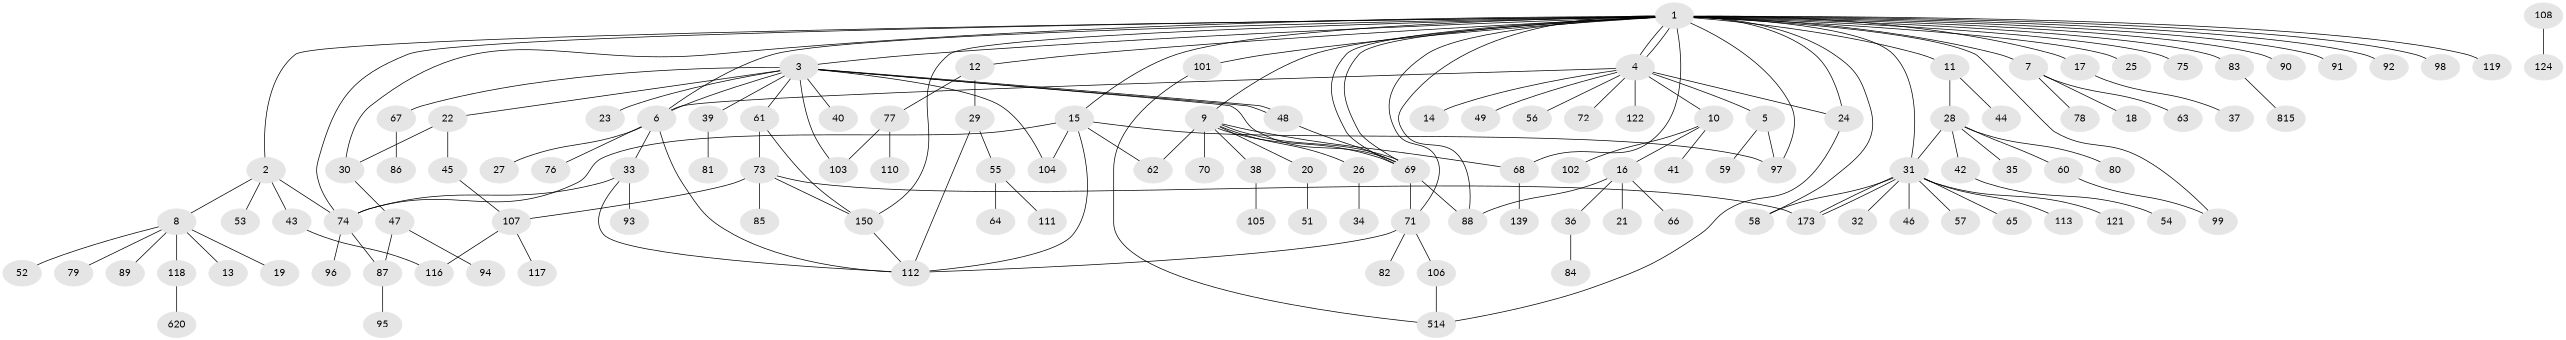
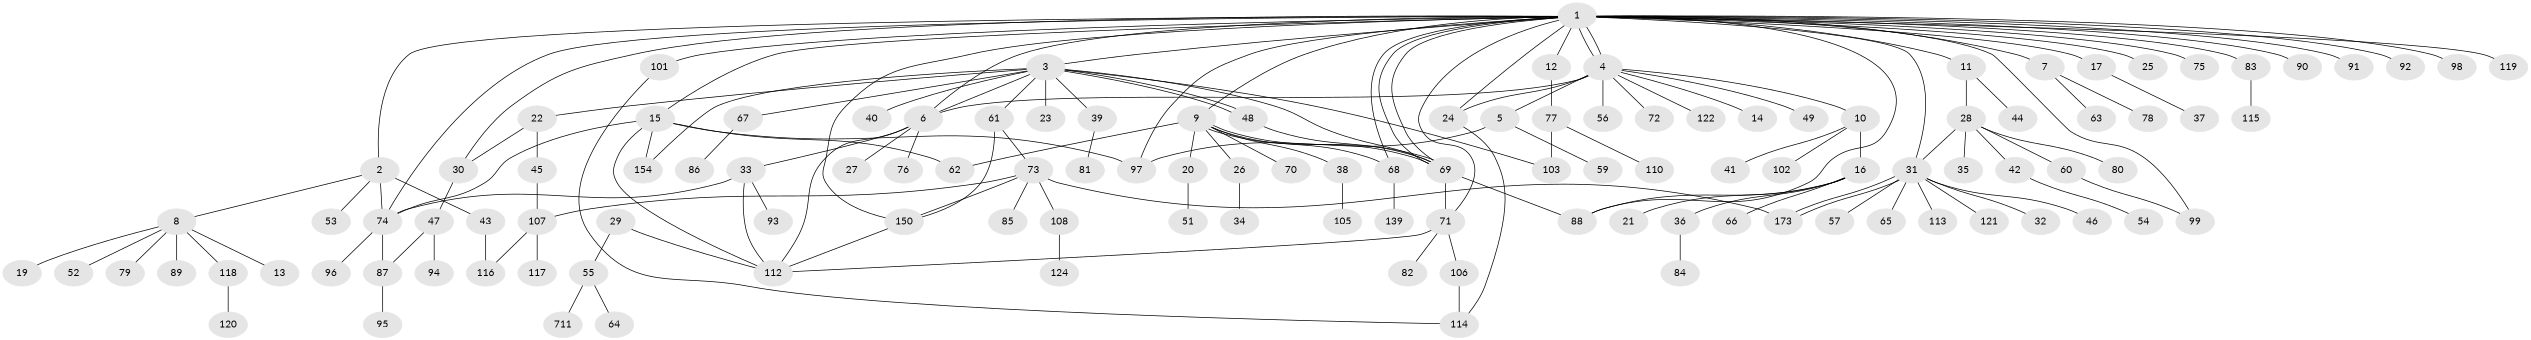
edge "12" -- "29": removed
node "18": removed
node "815": label "815" -> "115"
node "104": label "104" -> "154"
edge "73" -- "108": added
node "111": label "111" -> "711"
node "58": removed
node "620": label "620" -> "120"
node "514": label "514" -> "114"
